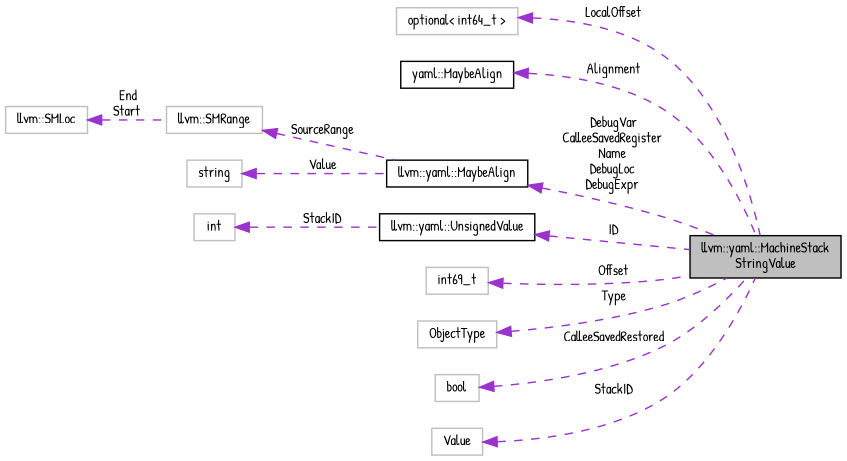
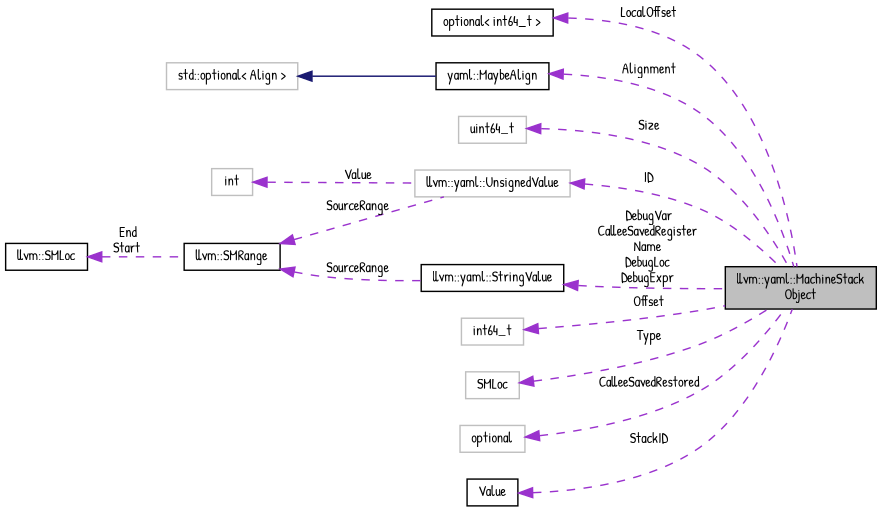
node "optional< int64_t >": color grey75 -> black
node "std::optional< Align >": added
node "llvm::SMLoc": color grey75 -> black
node "llvm::SMRange": color grey75 -> black
node "uint64_t": added
node "string": removed
node "llvm::yaml::MaybeAlign": label "llvm::yaml::MaybeAlign" -> "llvm::yaml::StringValue"
edge "llvm::yaml::UnsignedValue" -> "llvm::SMRange": added, label "SourceRange"
edge "llvm::yaml::UnsignedValue" -> "int": label " StackID" -> " Value"
node "llvm::yaml::UnsignedValue": color black -> grey75
node "llvm::yaml::MachineStack StringValue": label "llvm::yaml::MachineStack StringValue" -> "llvm::yaml::MachineStack Object"
node "int69_t": label "int69_t" -> "int64_t"
node "ObjectType": label "ObjectType" -> "SMLoc"
node "bool": label "bool" -> "optional"
node "Value": color grey75 -> black
